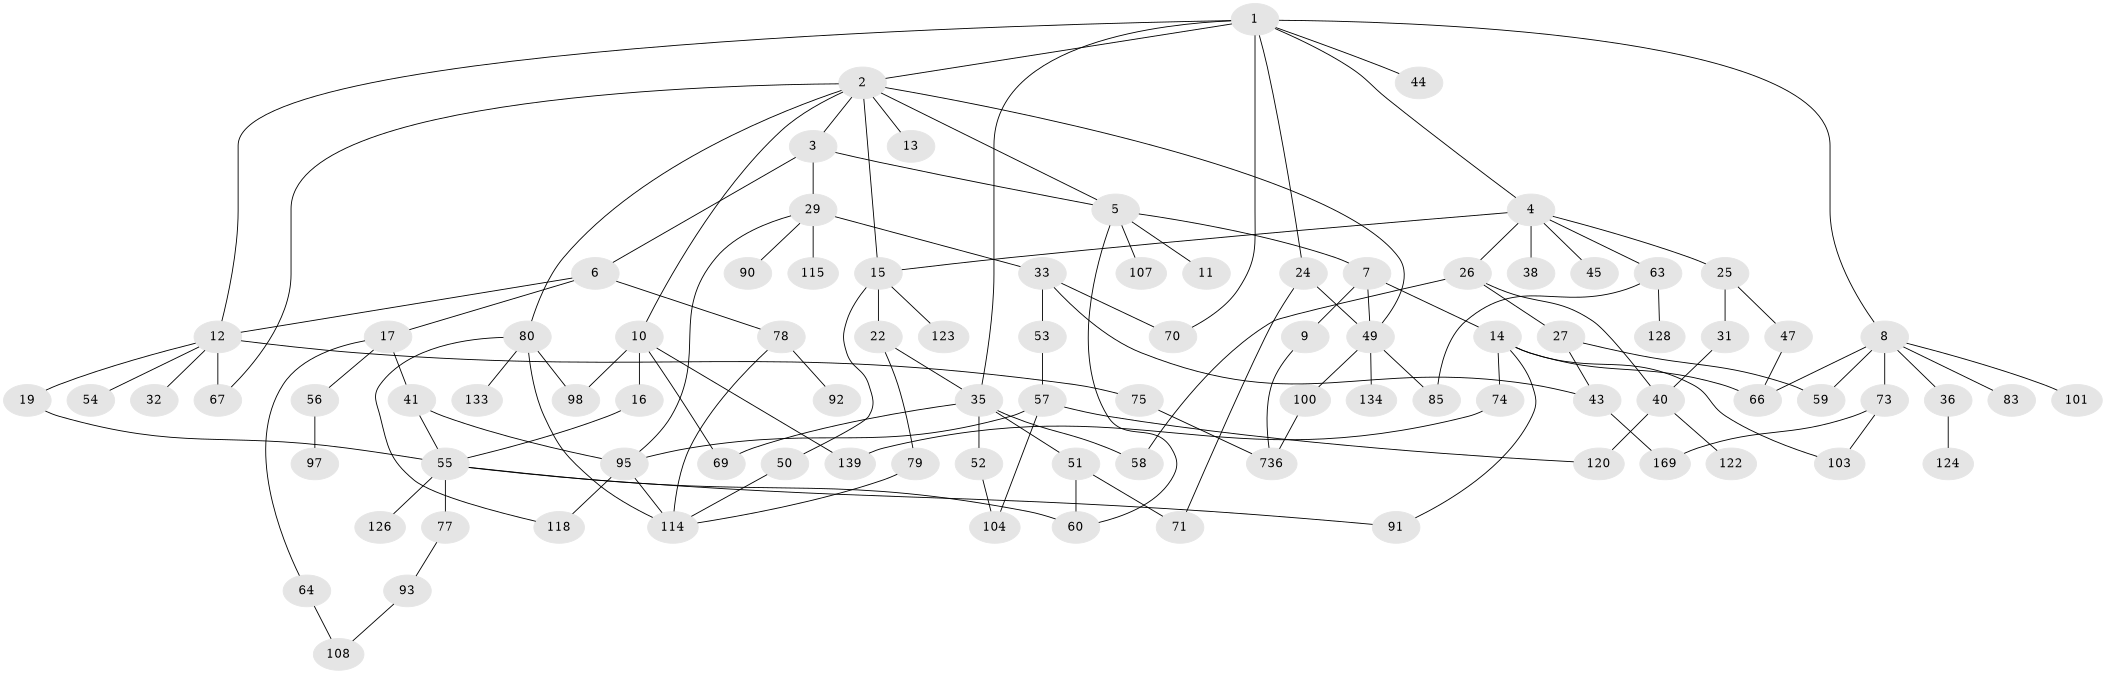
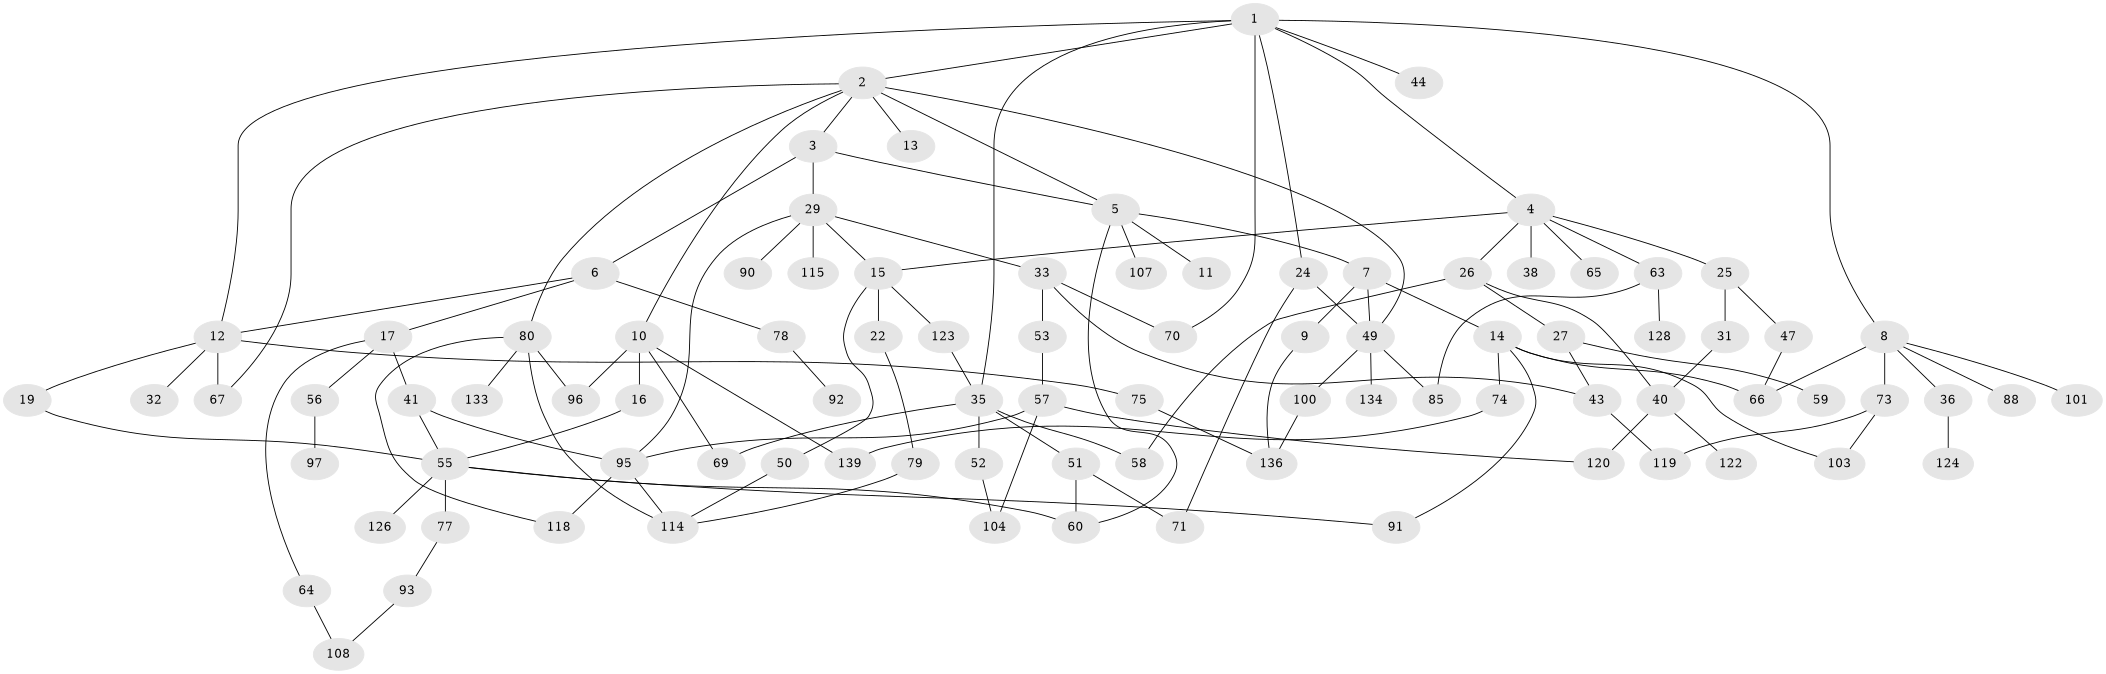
edge "2" -- "15": now "29" -- "15"
node "45": label "45" -> "65"
edge "22" -- "35": now "123" -- "35"
edge "8" -- "59": removed
node "54": removed
node "98": label "98" -> "96"
node "83": label "83" -> "88"
edge "78" -- "114": removed
node "736": label "736" -> "136"
node "169": label "169" -> "119"
